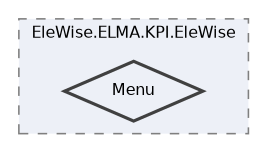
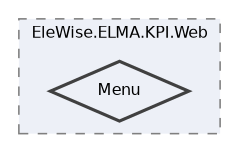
cluster "EleWise.ELMA.KPI.EleWise": label "EleWise.ELMA.KPI.EleWise" -> "EleWise.ELMA.KPI.Web"
